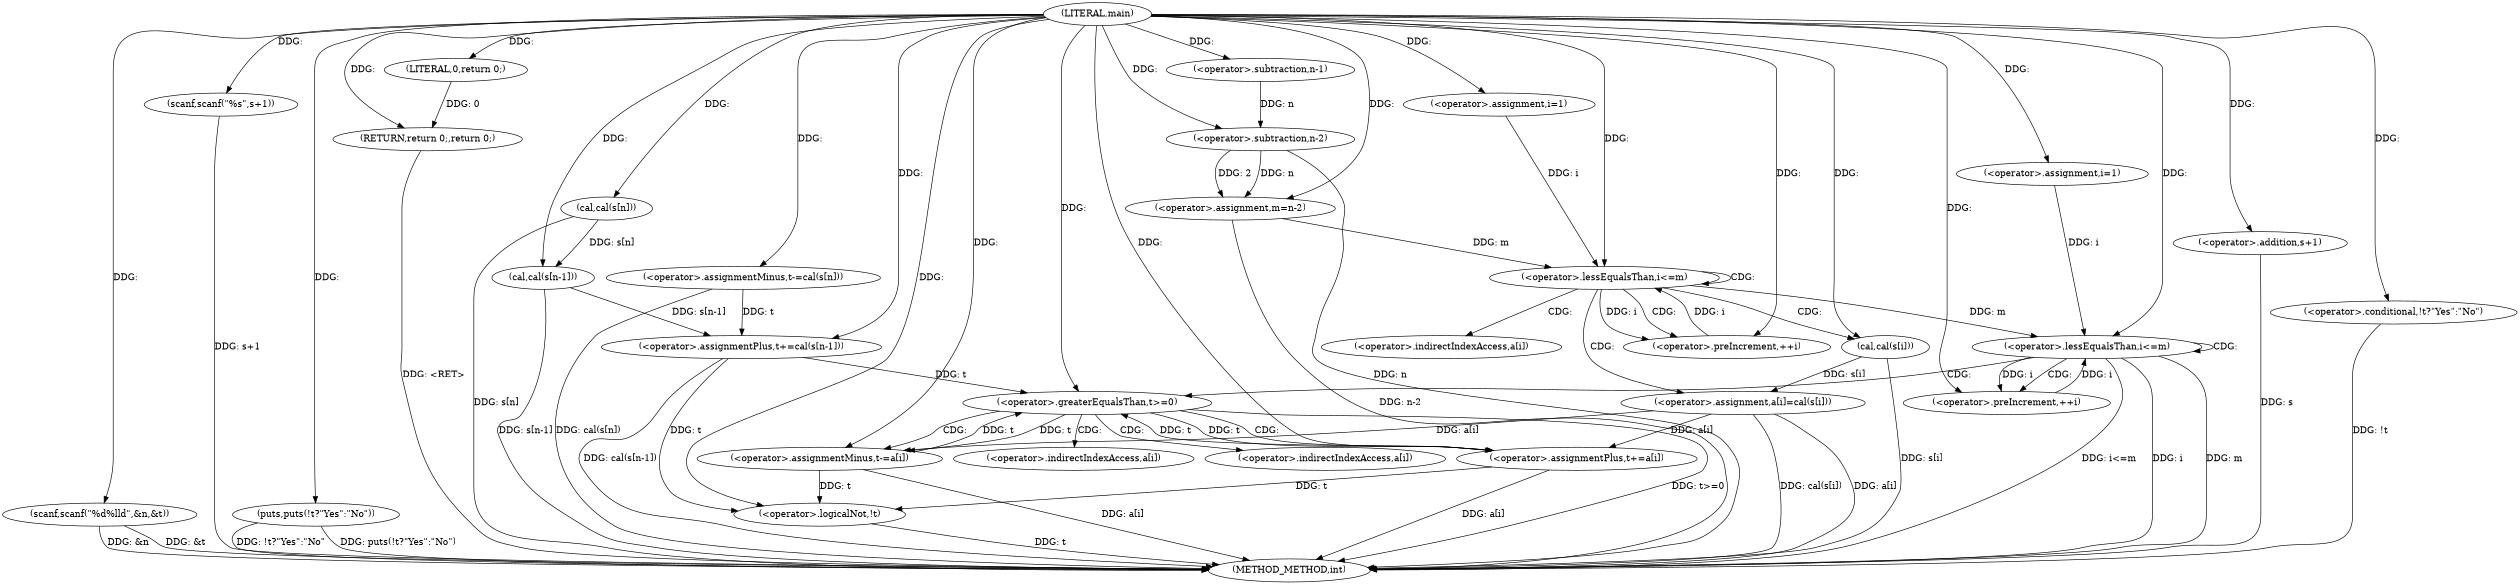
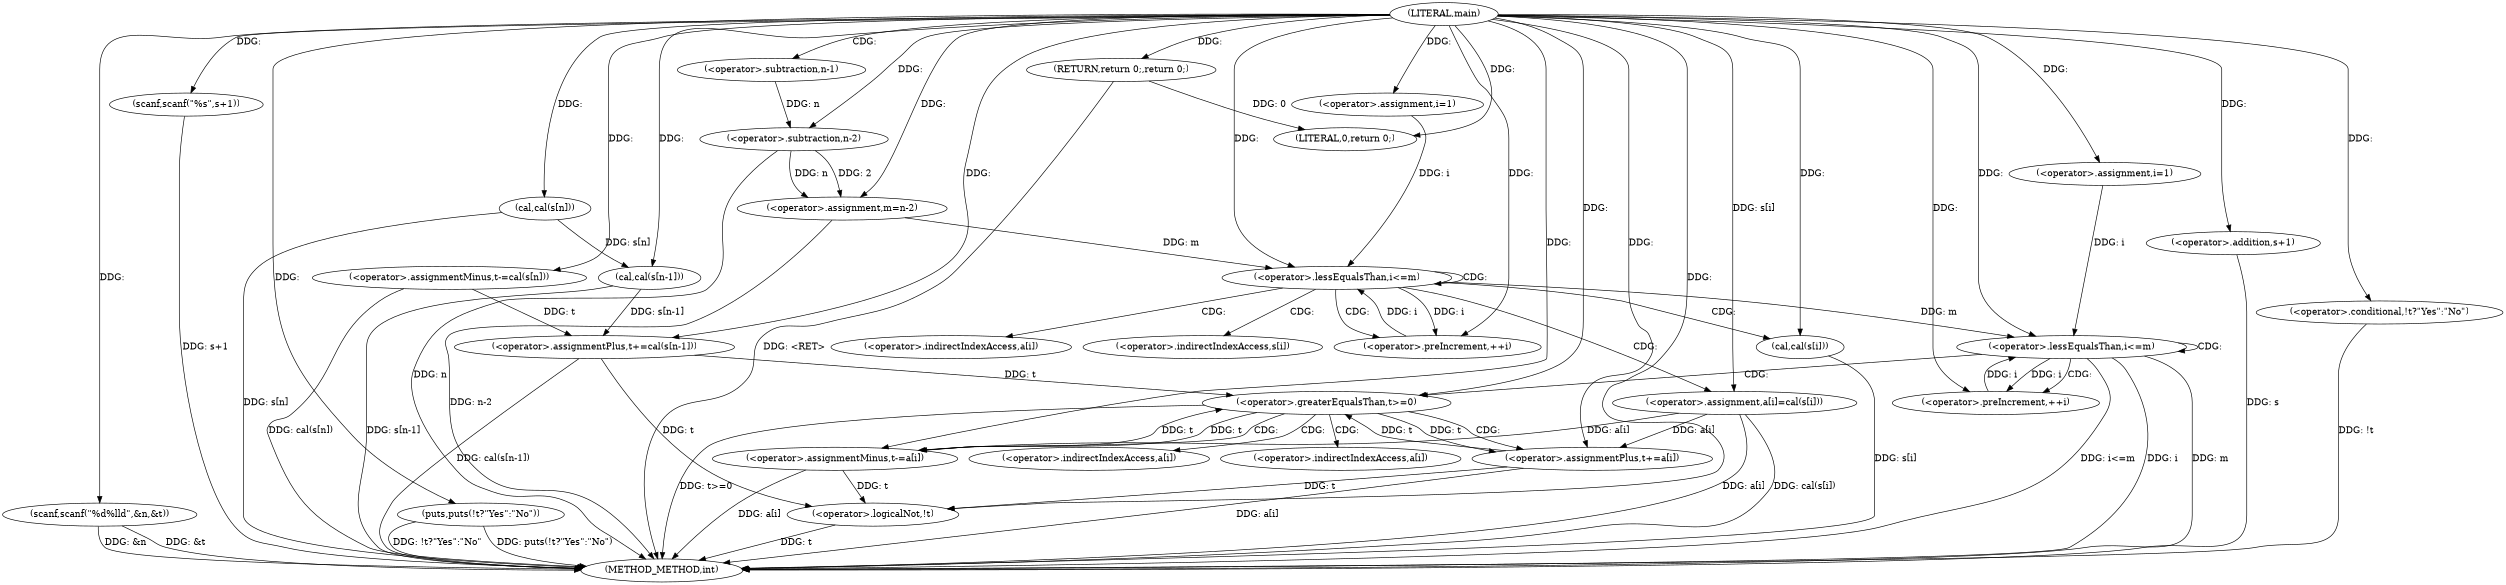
edge "(LITERAL,main)" -> "(<operator>.subtraction,n-1)": label "DDG: " -> "CDG: "
edge "(LITERAL,0,return 0;)" -> "(RETURN,return 0;,return 0;)": reversed
node "(<operator>.indirectIndexAccess,s[i])": added
edge "(cal,cal(s[i]))" -> "(<operator>.assignment,a[i]=cal(s[i]))": now "(LITERAL,main)" -> "(<operator>.assignment,a[i]=cal(s[i]))"
